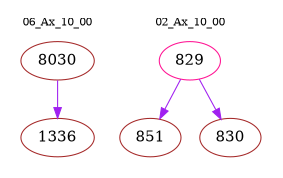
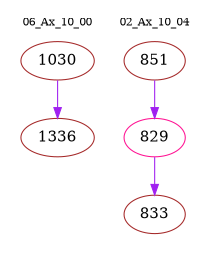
cluster "02_Ax_10_00": label "02_Ax_10_00" -> "02_Ax_10_04"
node "8030": label "8030" -> "1030"
edge "829" -> "851": reversed
node "830": label "830" -> "833"
